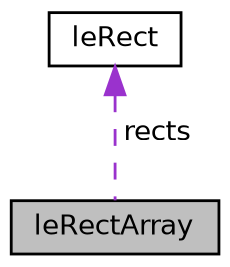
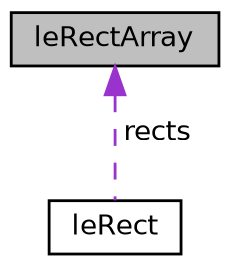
edge "leRectArray" -> "leRect": reversed
